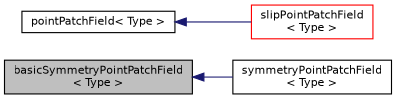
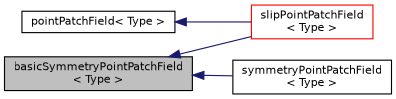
edge "slipPointPatchField < Type >" -> "basicSymmetryPointPatchField < Type >": added
